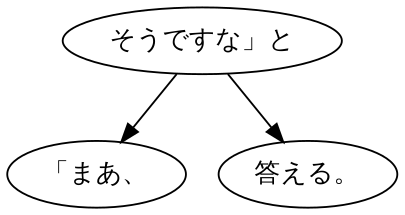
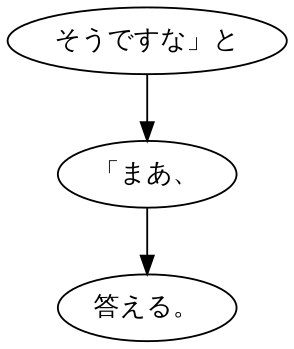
edge "そうですな」と" -> "答える。": now "「まあ、" -> "答える。"
